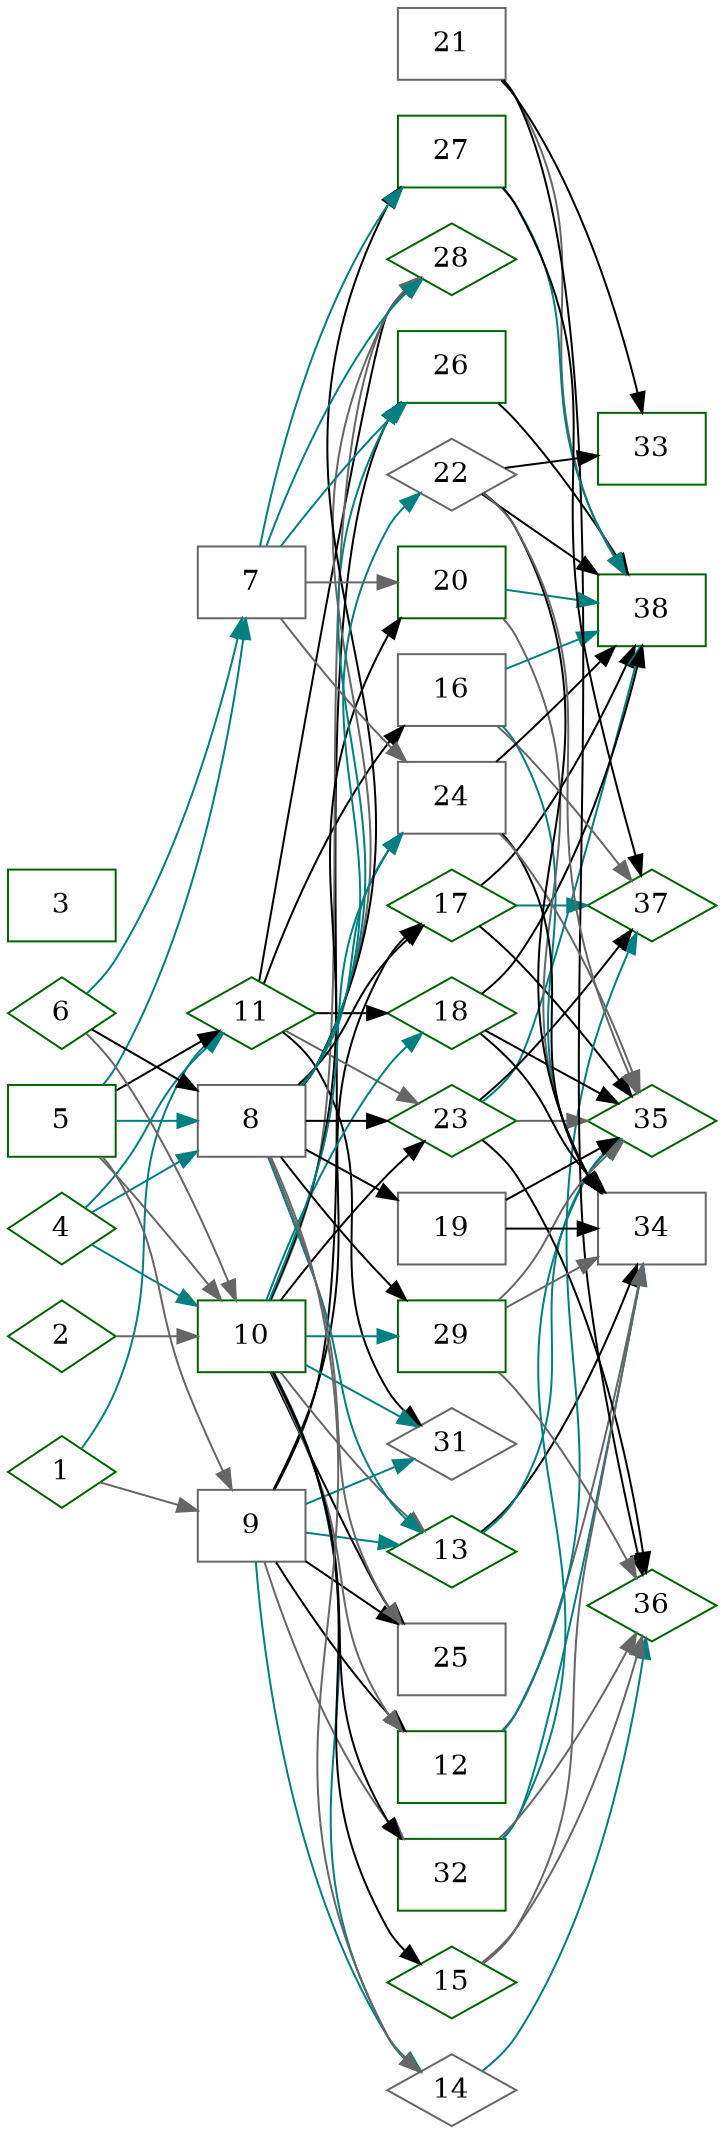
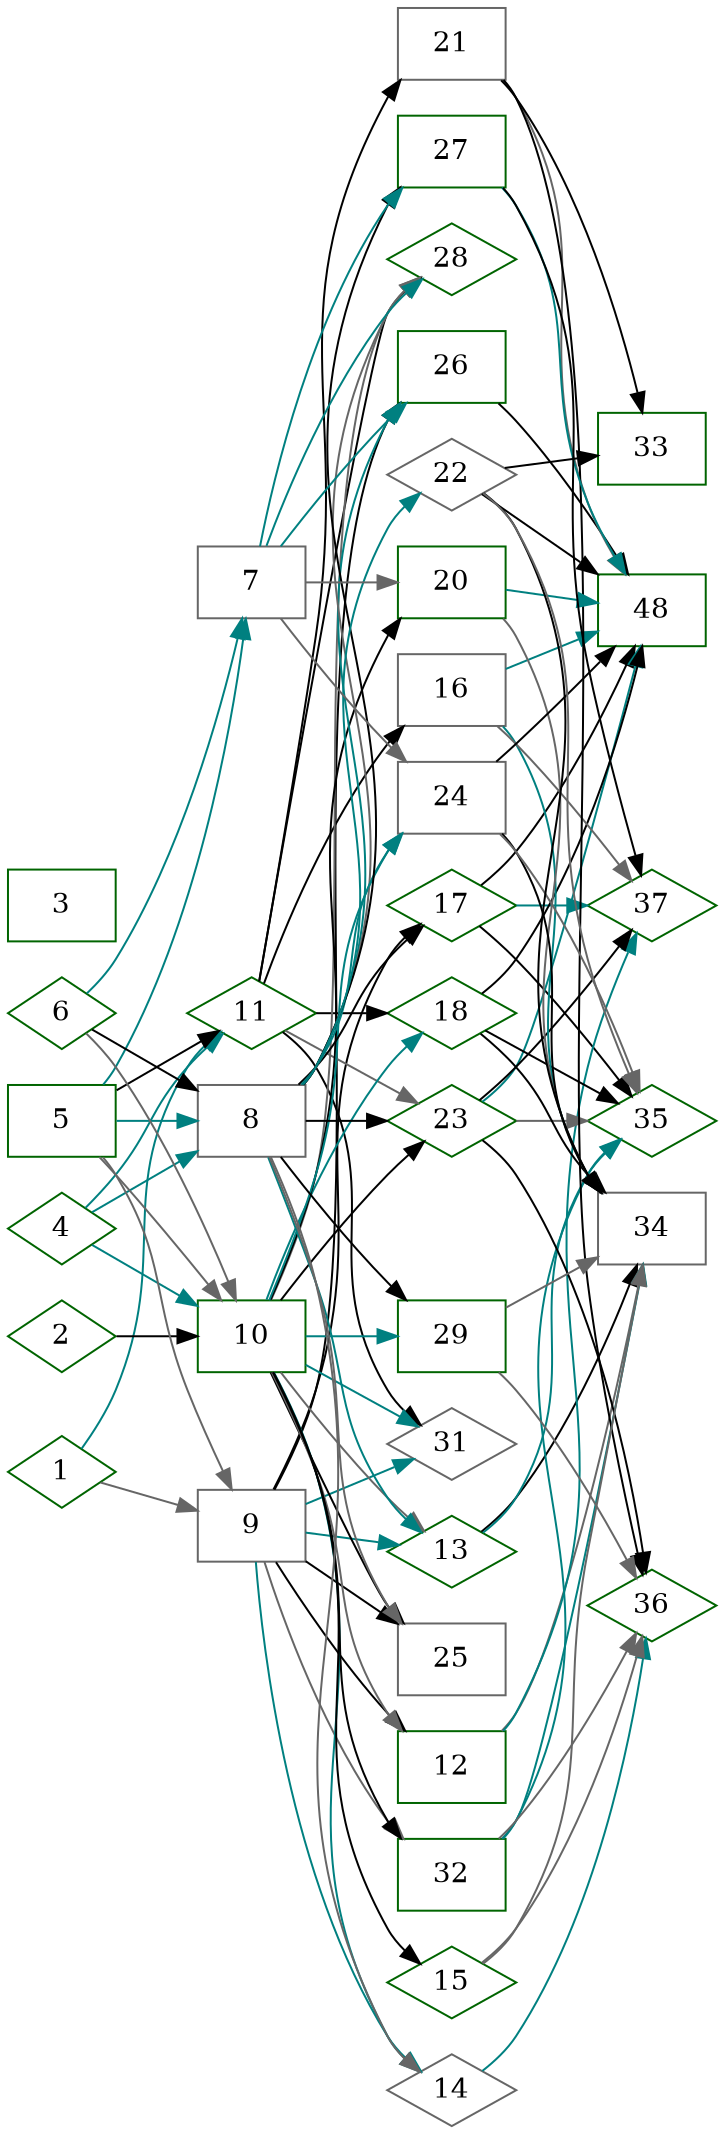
edge "11" -> "21": added
node "38": label "38" -> "48"
node "19": removed
edge "29" -> "35": removed
edge "2" -> "10": color gray40 -> black
